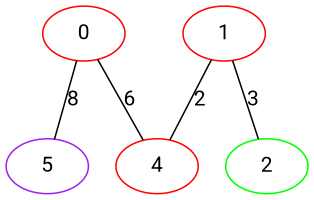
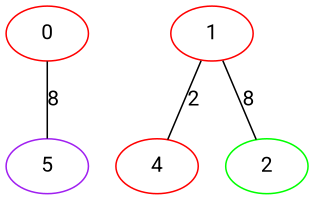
edge "0" -- "4": removed, label "6"
edge "1" -- "2": label "3" -> "8"
